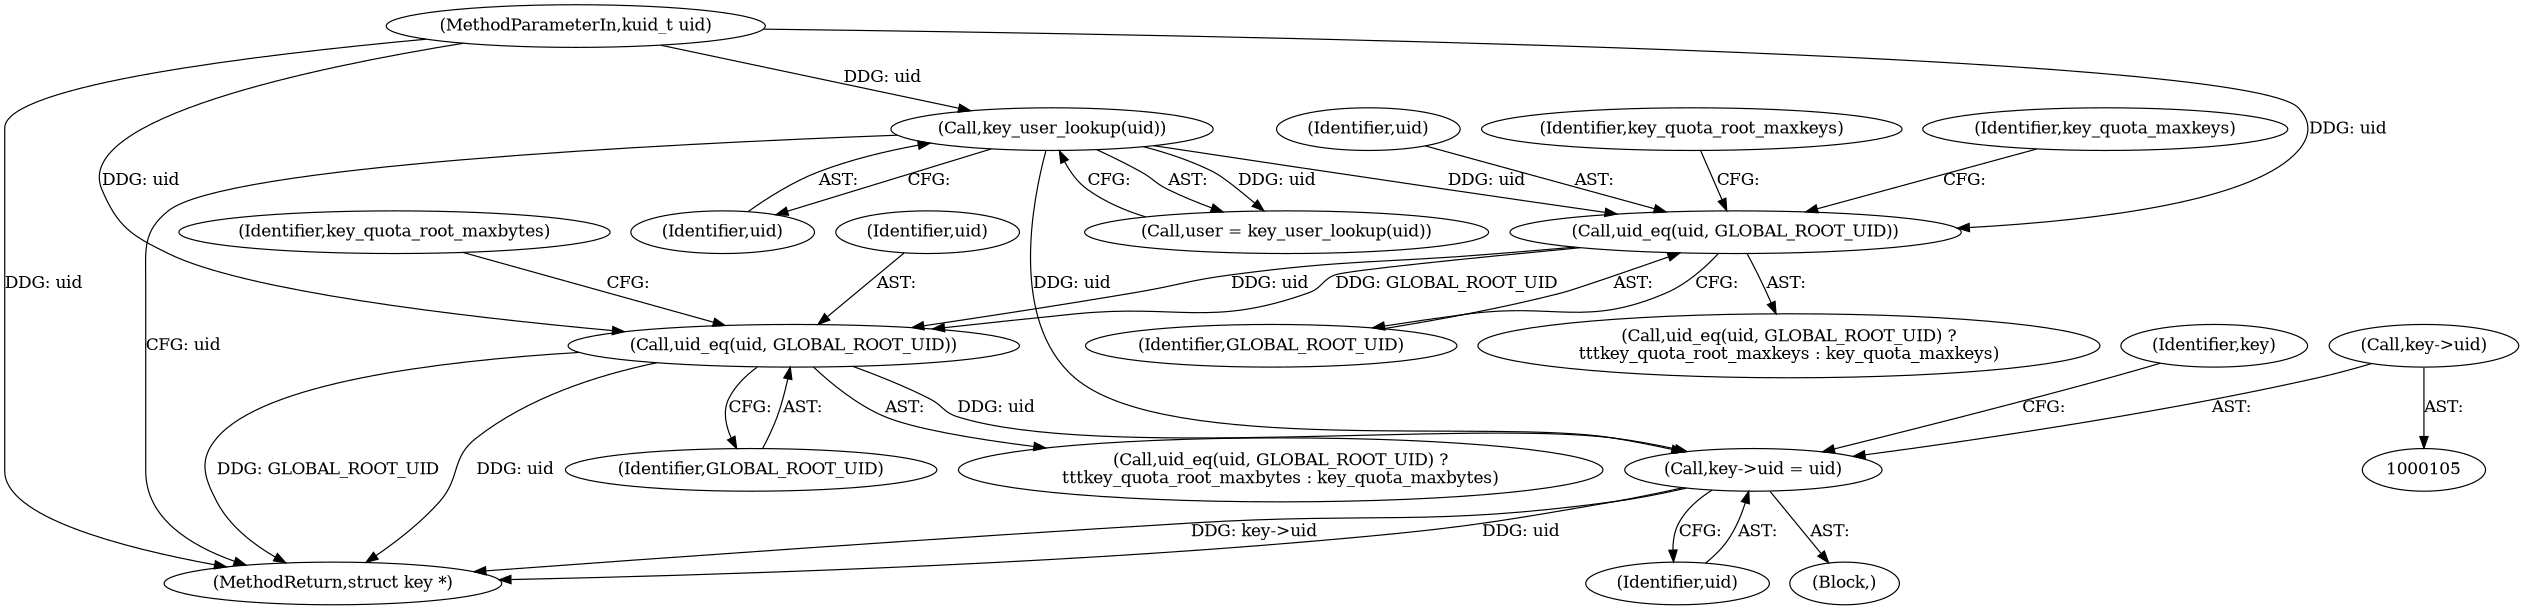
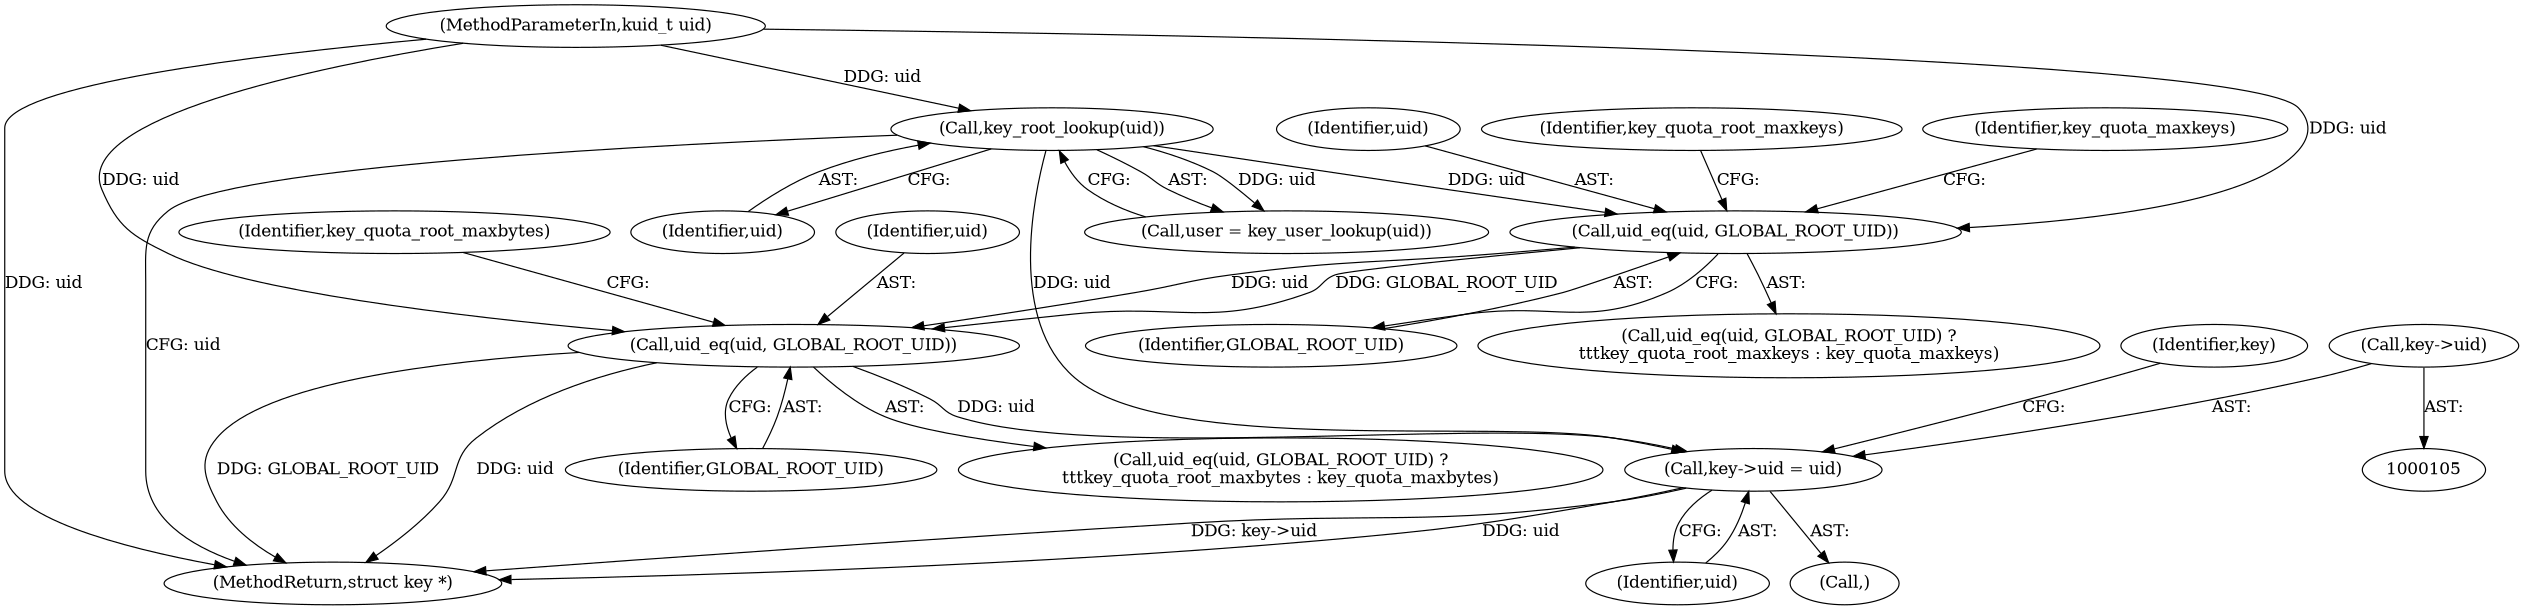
node "(Call,key_user_lookup(uid))": label "(Call,key_user_lookup(uid))" -> "(Call,key_root_lookup(uid))"
node "(Block,)": label "(Block,)" -> "(Call,)"
